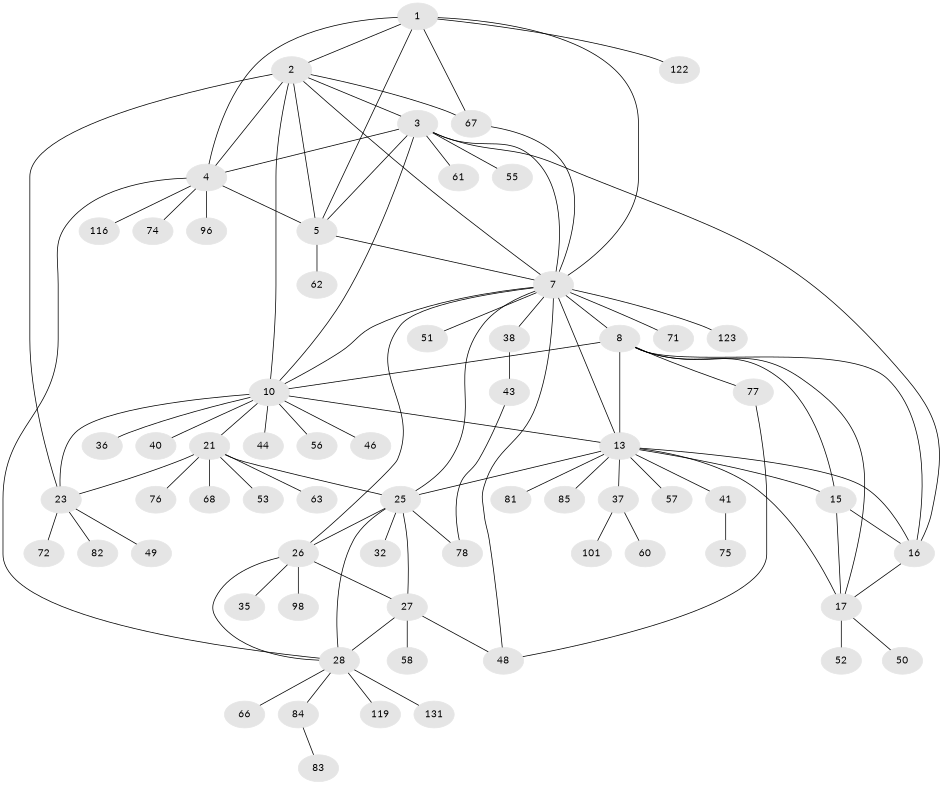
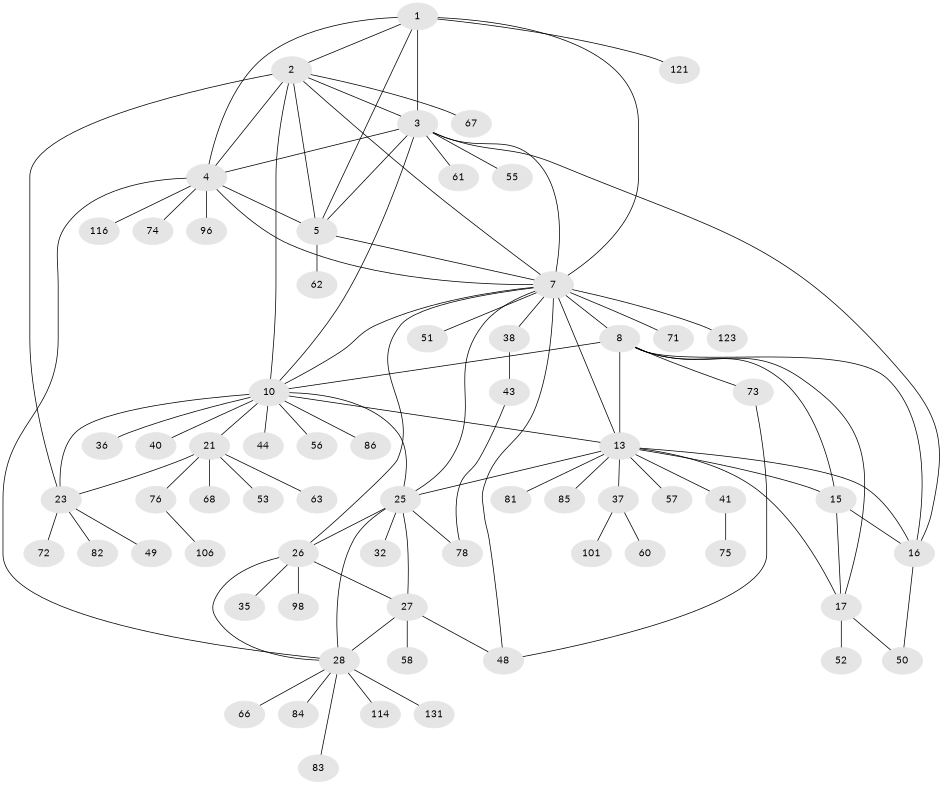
edge "1" -- "67": now "1" -- "3"
node "122": label "122" -> "121"
edge "67" -- "7": now "4" -- "7"
node "77": label "77" -> "73"
node "46": label "46" -> "86"
edge "21" -- "25": now "10" -- "25"
node "106": added
edge "16" -- "17": now "16" -- "50"
node "119": label "119" -> "114"
edge "84" -- "83": now "28" -- "83"
